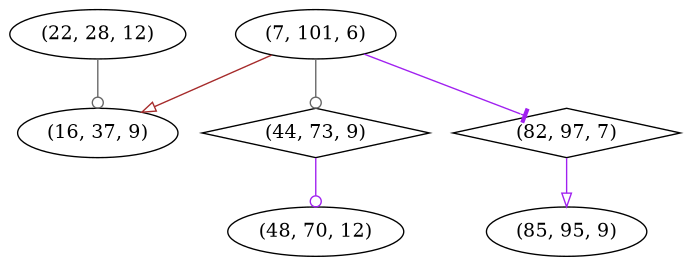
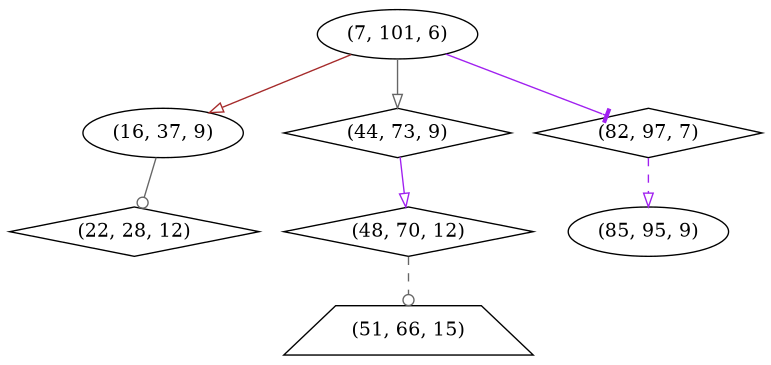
node "(22, 28, 12)": shape ellipse -> diamond
edge "(22, 28, 12)" -> "(16, 37, 9)": reversed
edge "(7, 101, 6)" -> "(44, 73, 9)": arrowhead odot -> onormal
edge "(82, 97, 7)" -> "(85, 95, 9)": style solid -> dashed
edge "(44, 73, 9)" -> "(48, 70, 12)": arrowhead odot -> onormal
node "(48, 70, 12)": shape ellipse -> diamond
node "(51, 66, 15)": added
